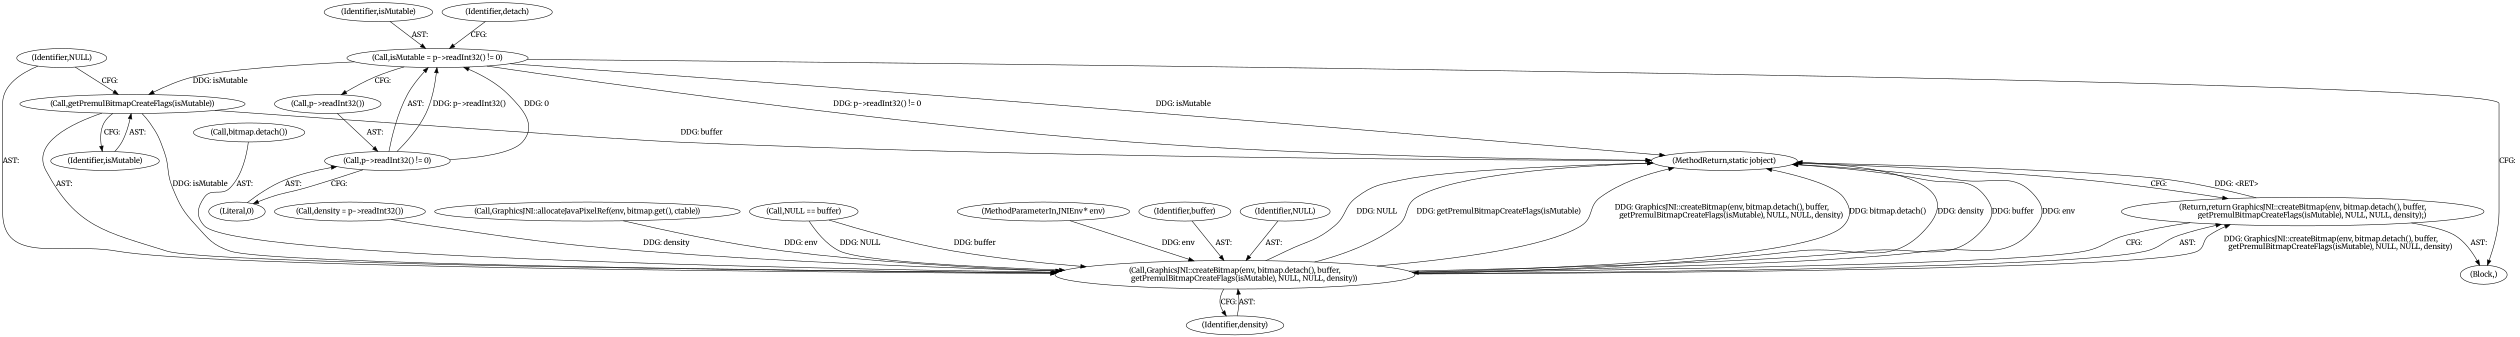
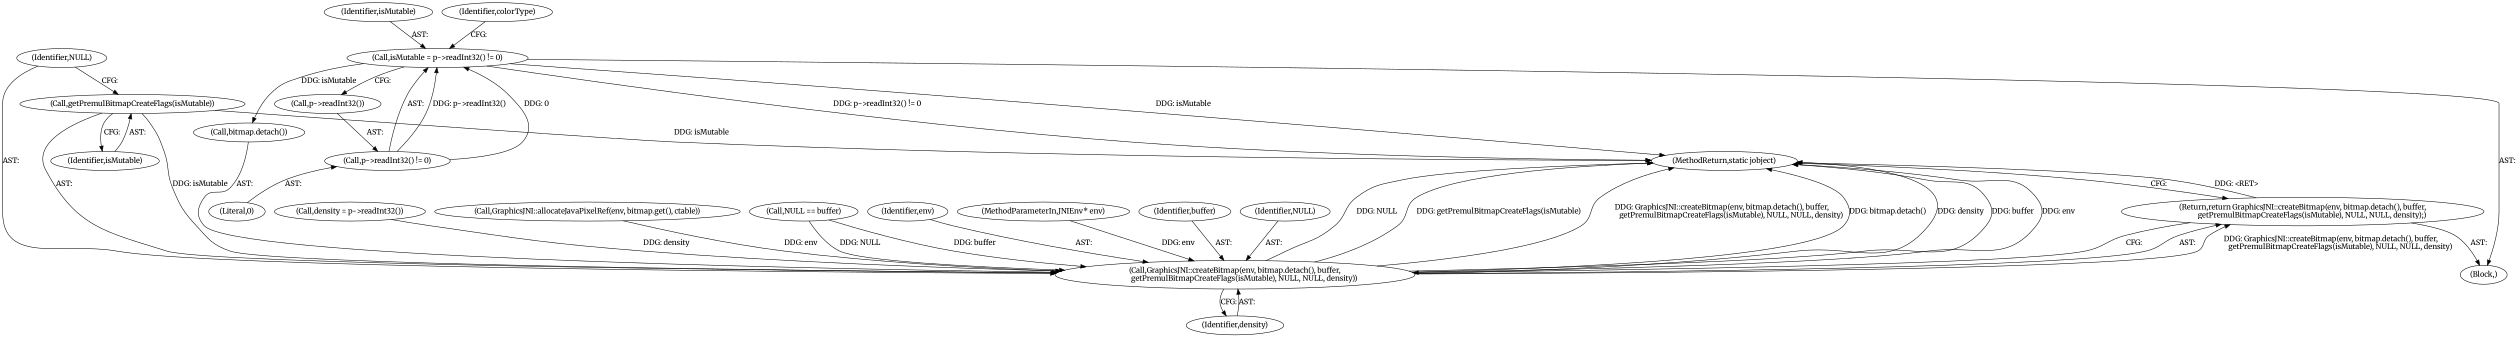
node "(Identifier,detach)": label "(Identifier,detach)" -> "(Identifier,colorType)"
edge "(Call,isMutable = p->readInt32() != 0)" -> "(Call,getPremulBitmapCreateFlags(isMutable))": now "(Call,isMutable = p->readInt32() != 0)" -> "(Call,bitmap.detach())"
edge "(Call,getPremulBitmapCreateFlags(isMutable))" -> "(MethodReturn,static jobject)": label "DDG: buffer" -> "DDG: isMutable"
edge "(Call,isMutable = p->readInt32() != 0)" -> "(Block,)": label "CFG: " -> "AST: "
edge "(Call,p->readInt32() != 0)" -> "(Literal,0)": removed, label "CFG:"
node "(Identifier,env)": added
